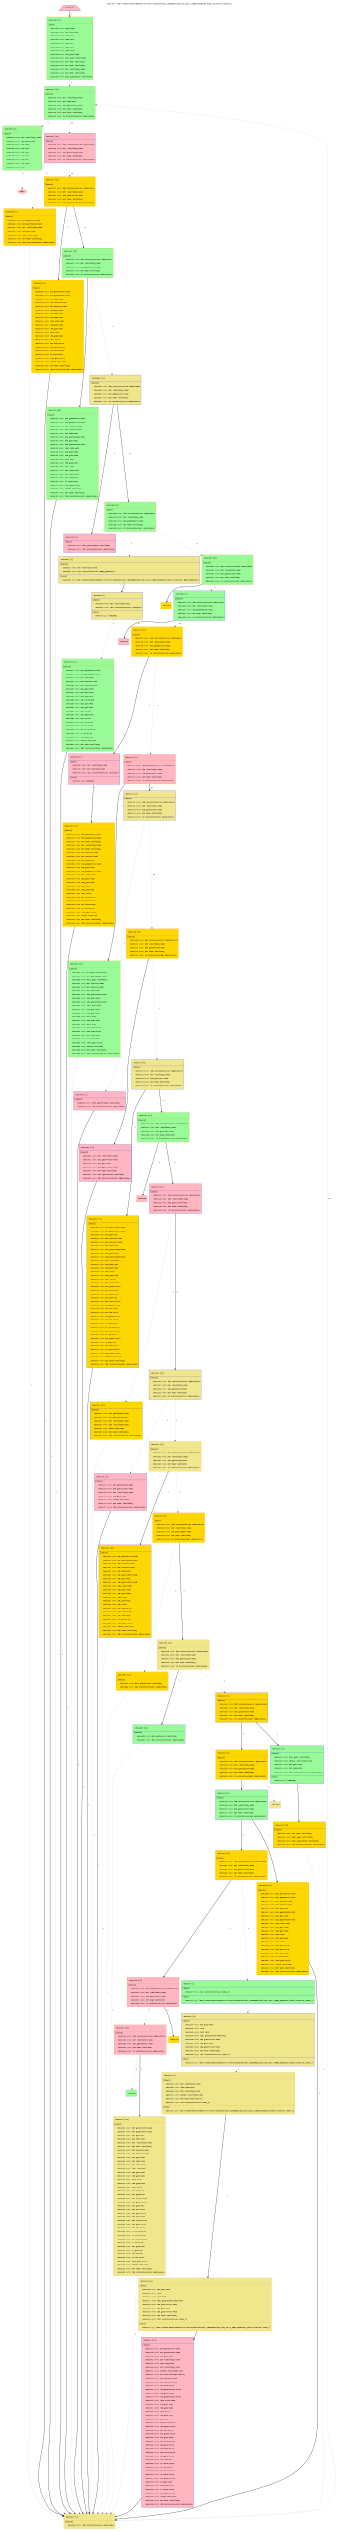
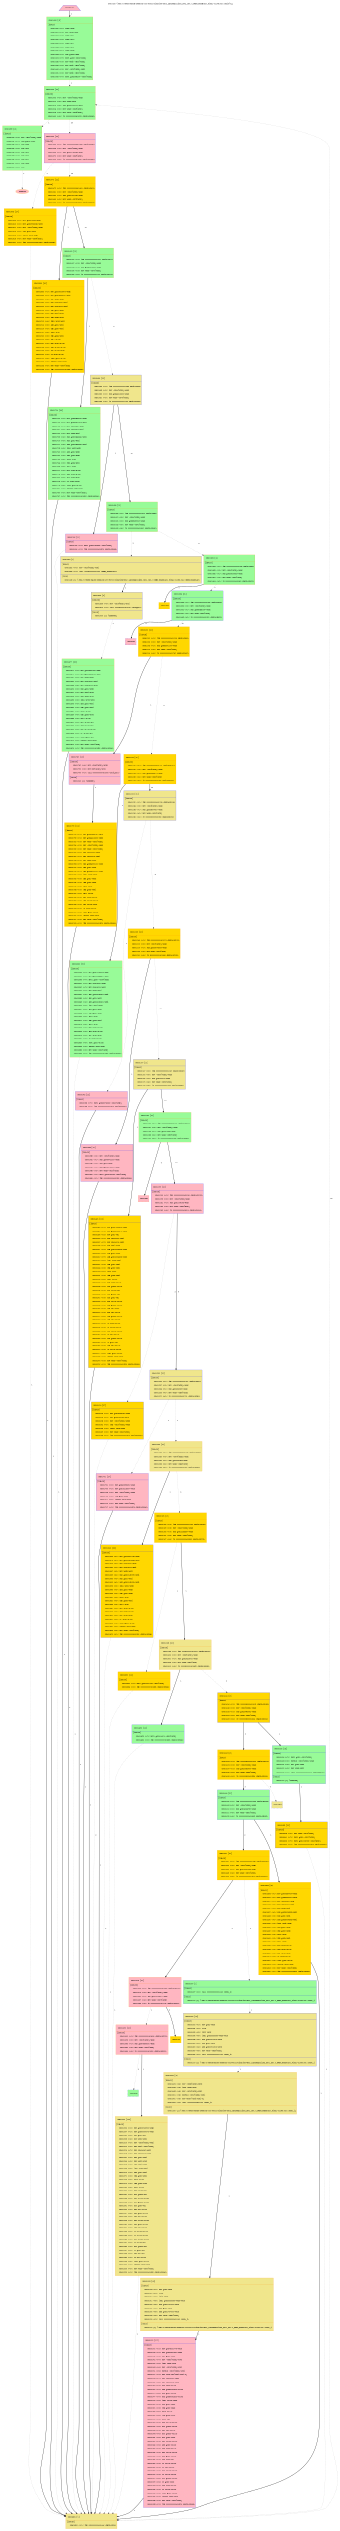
node "Exit": label "Exit" -> "Desktop"
node "0x40151c [25]": fillcolor lightpink -> gold
